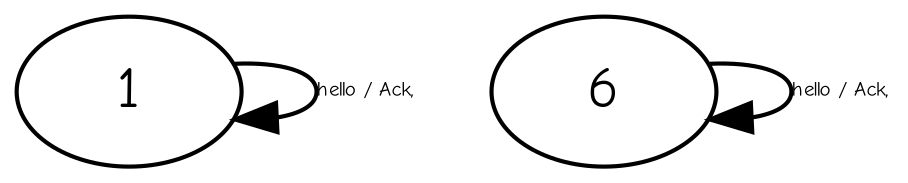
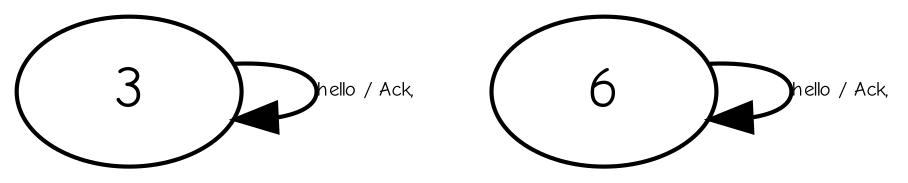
node "1": label "1" -> "3"
